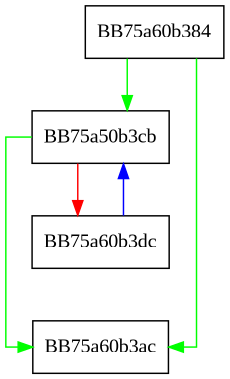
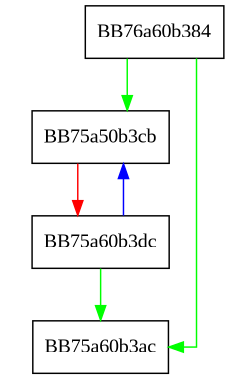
node "BB75a60b384": label "BB75a60b384" -> "BB76a60b384"
edge "BB75a50b3cb" -> "BB75a60b3ac": now "BB75a60b3dc" -> "BB75a60b3ac"
